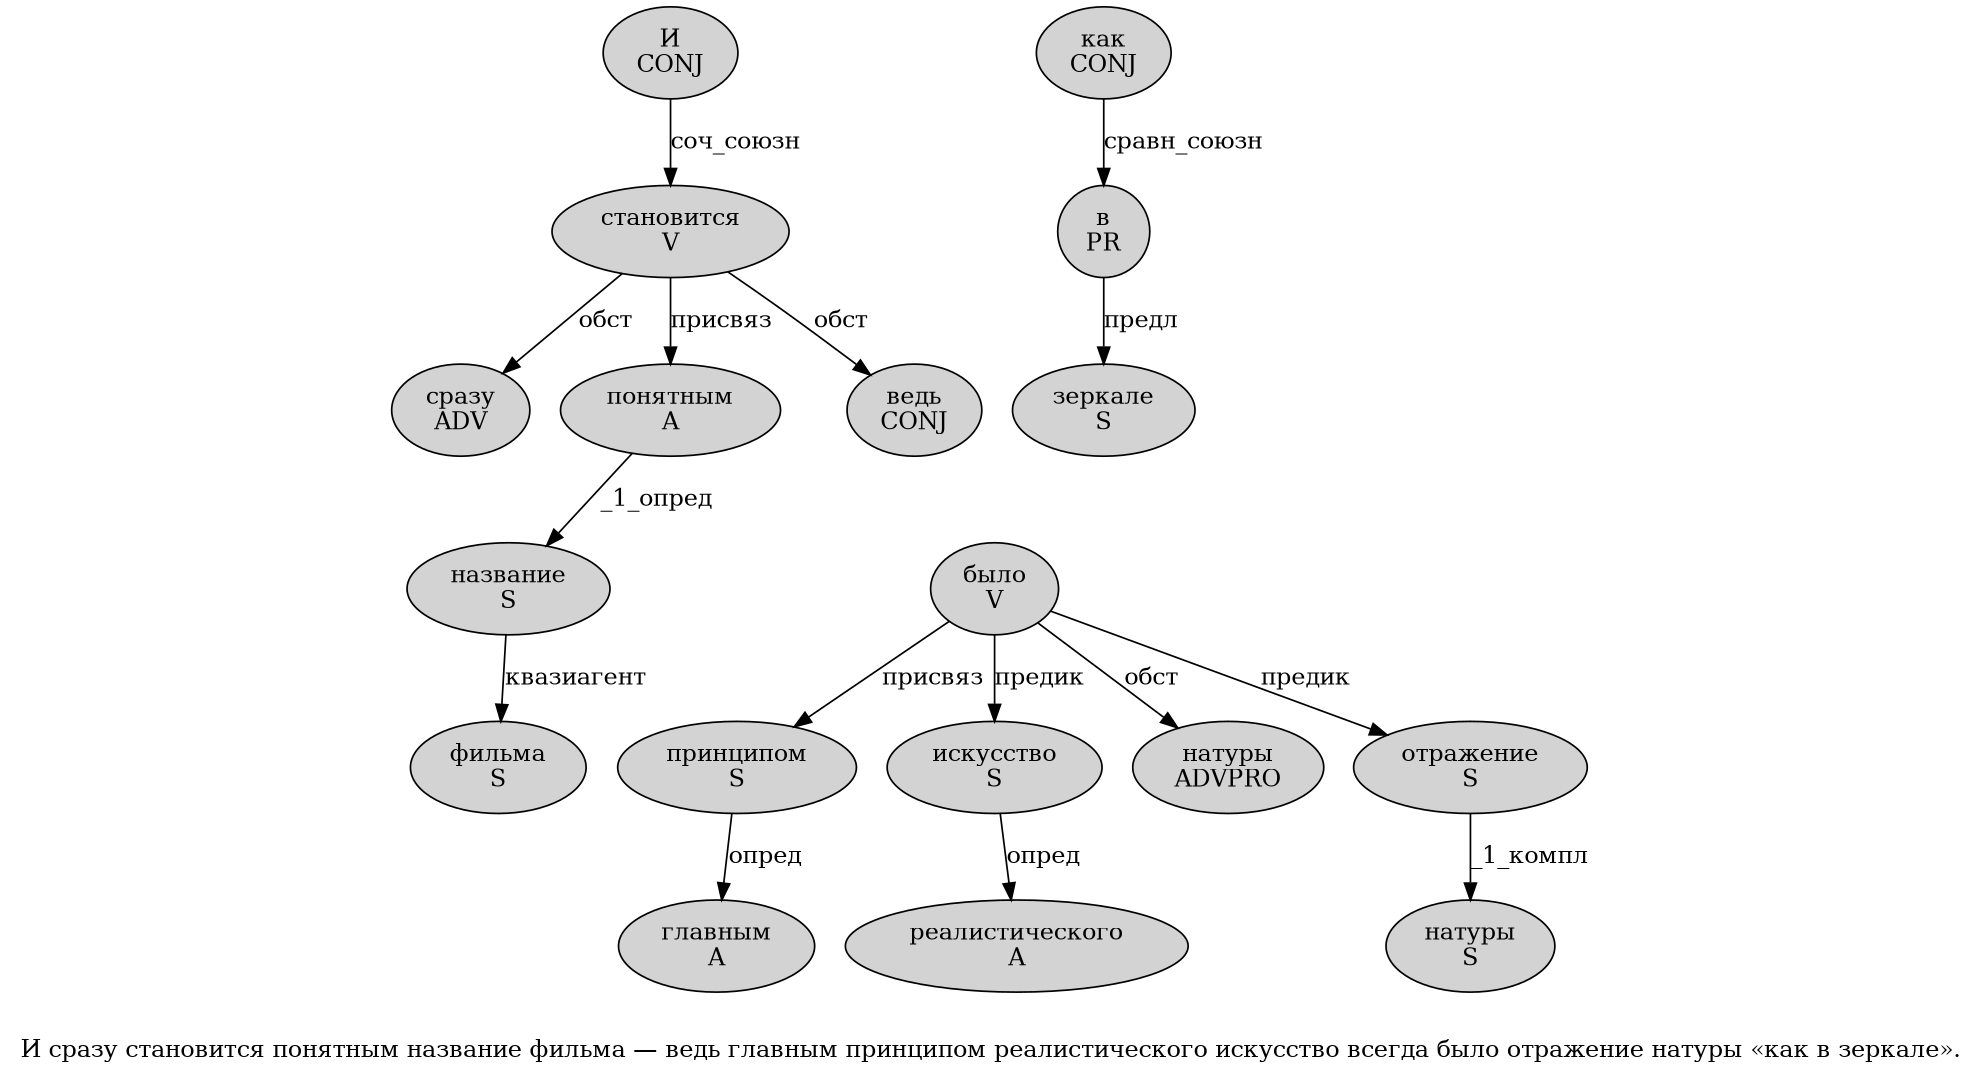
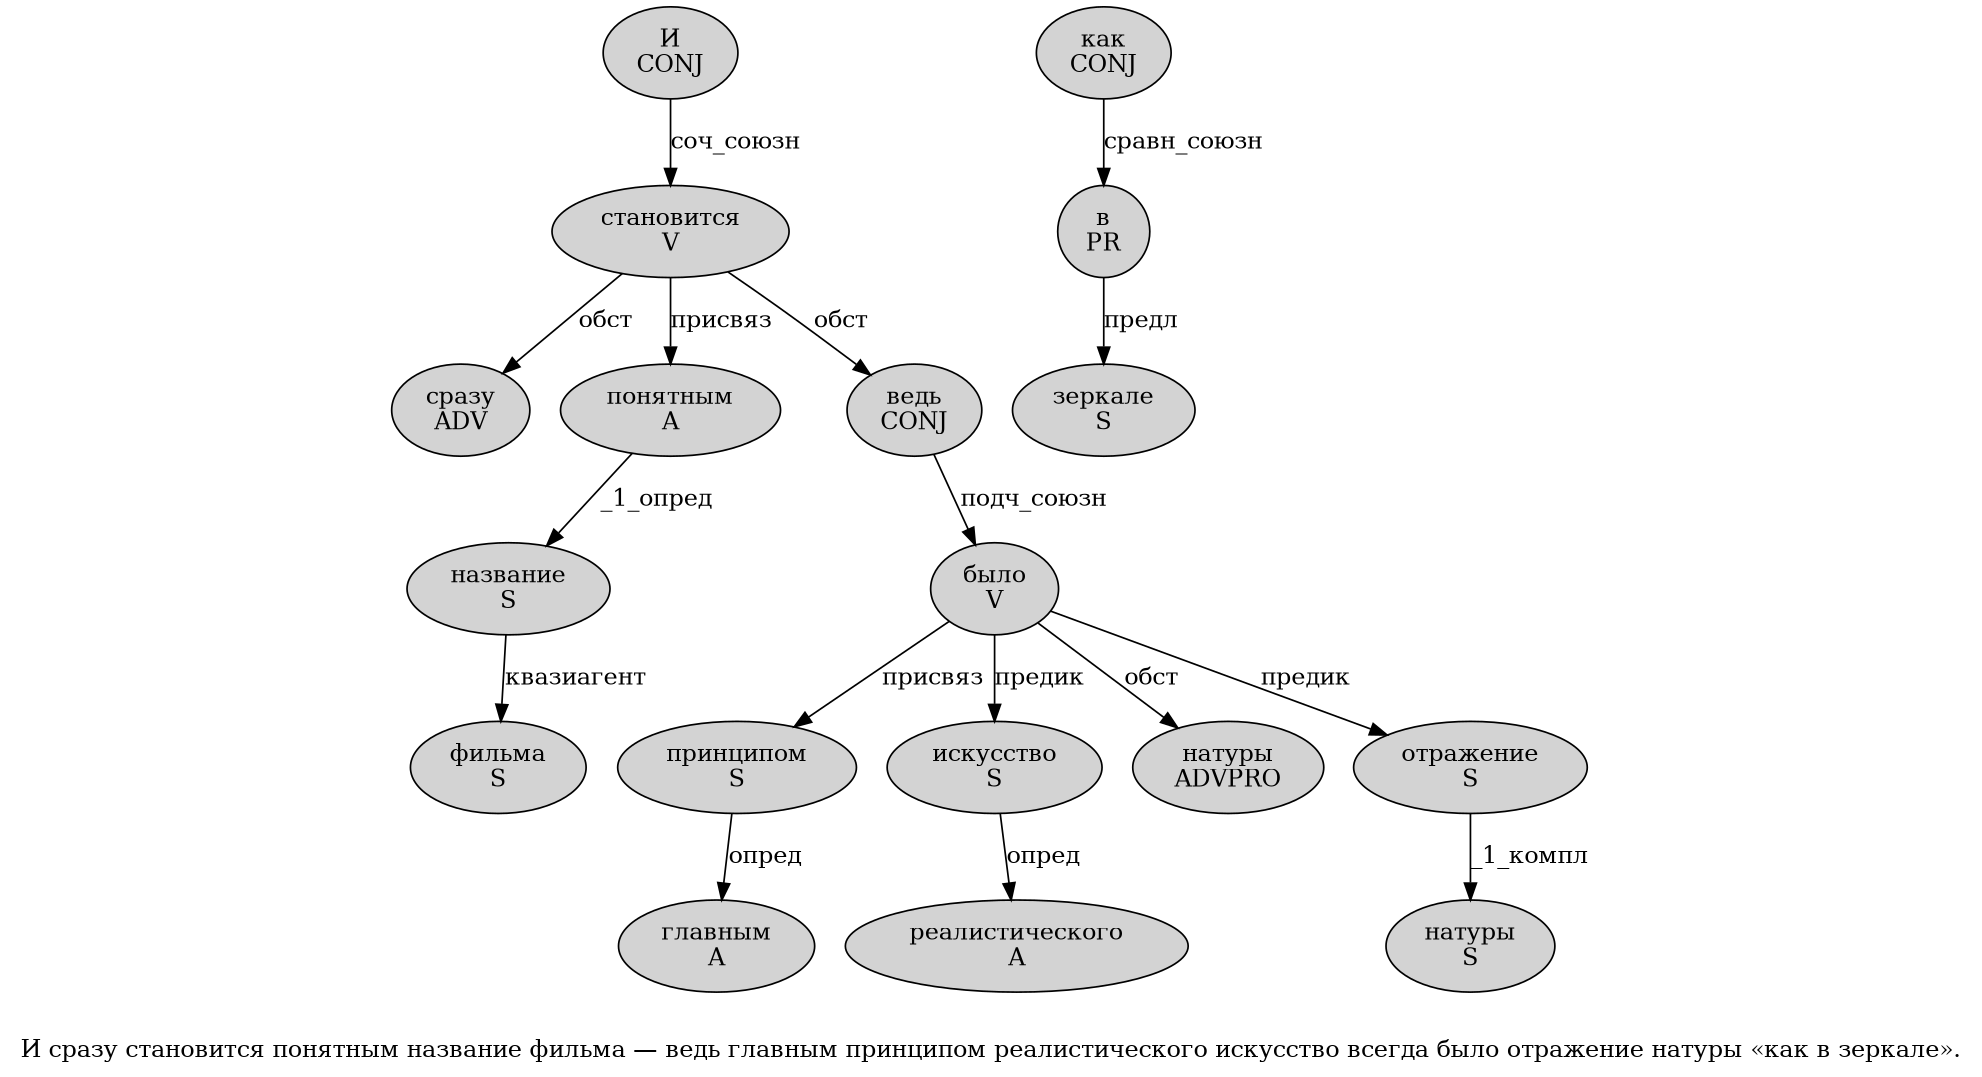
edge "ведь CONJ" -> "было V": added, label "подч_союзн"
